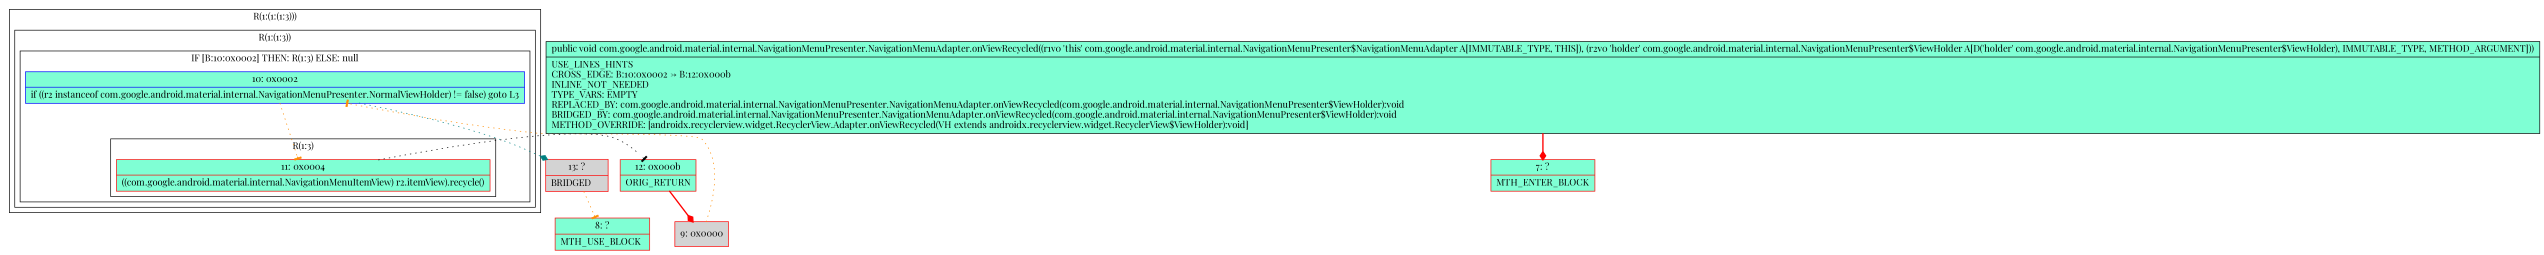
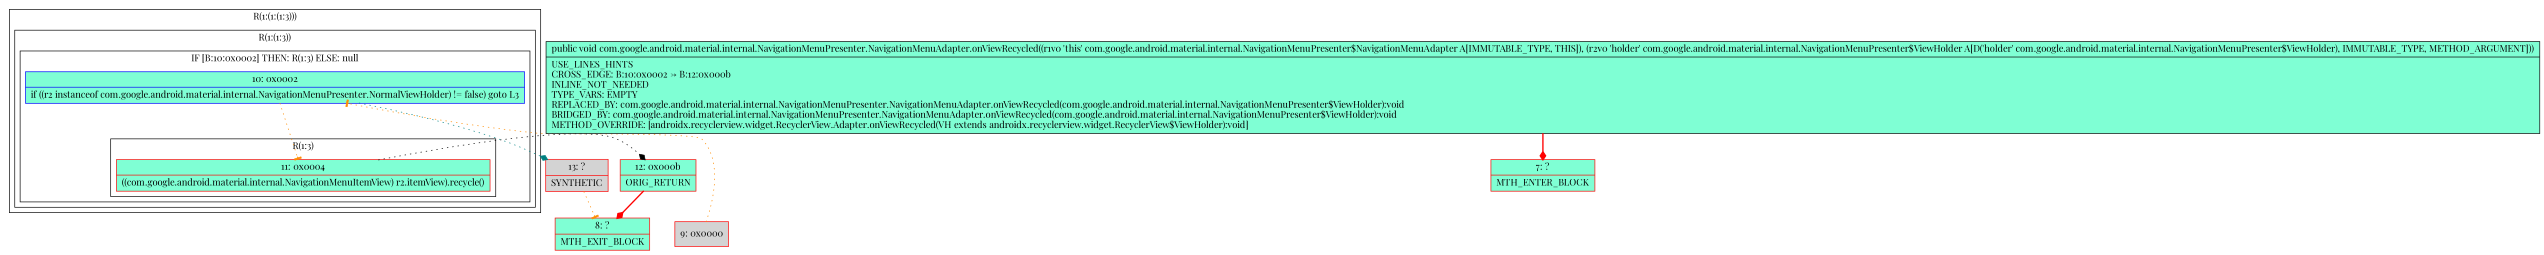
edge "11: 0x0004" -> "12: 0x000b": arrowhead tee -> diamond
node "13: ?": text "BRIDGED" -> "SYNTHETIC"
edge "12: 0x000b" -> "9: 0x0000": now "12: 0x000b" -> "8: ?"
node "8: ?": text "MTH_USE_BLOCK" -> "MTH_EXIT_BLOCK"
